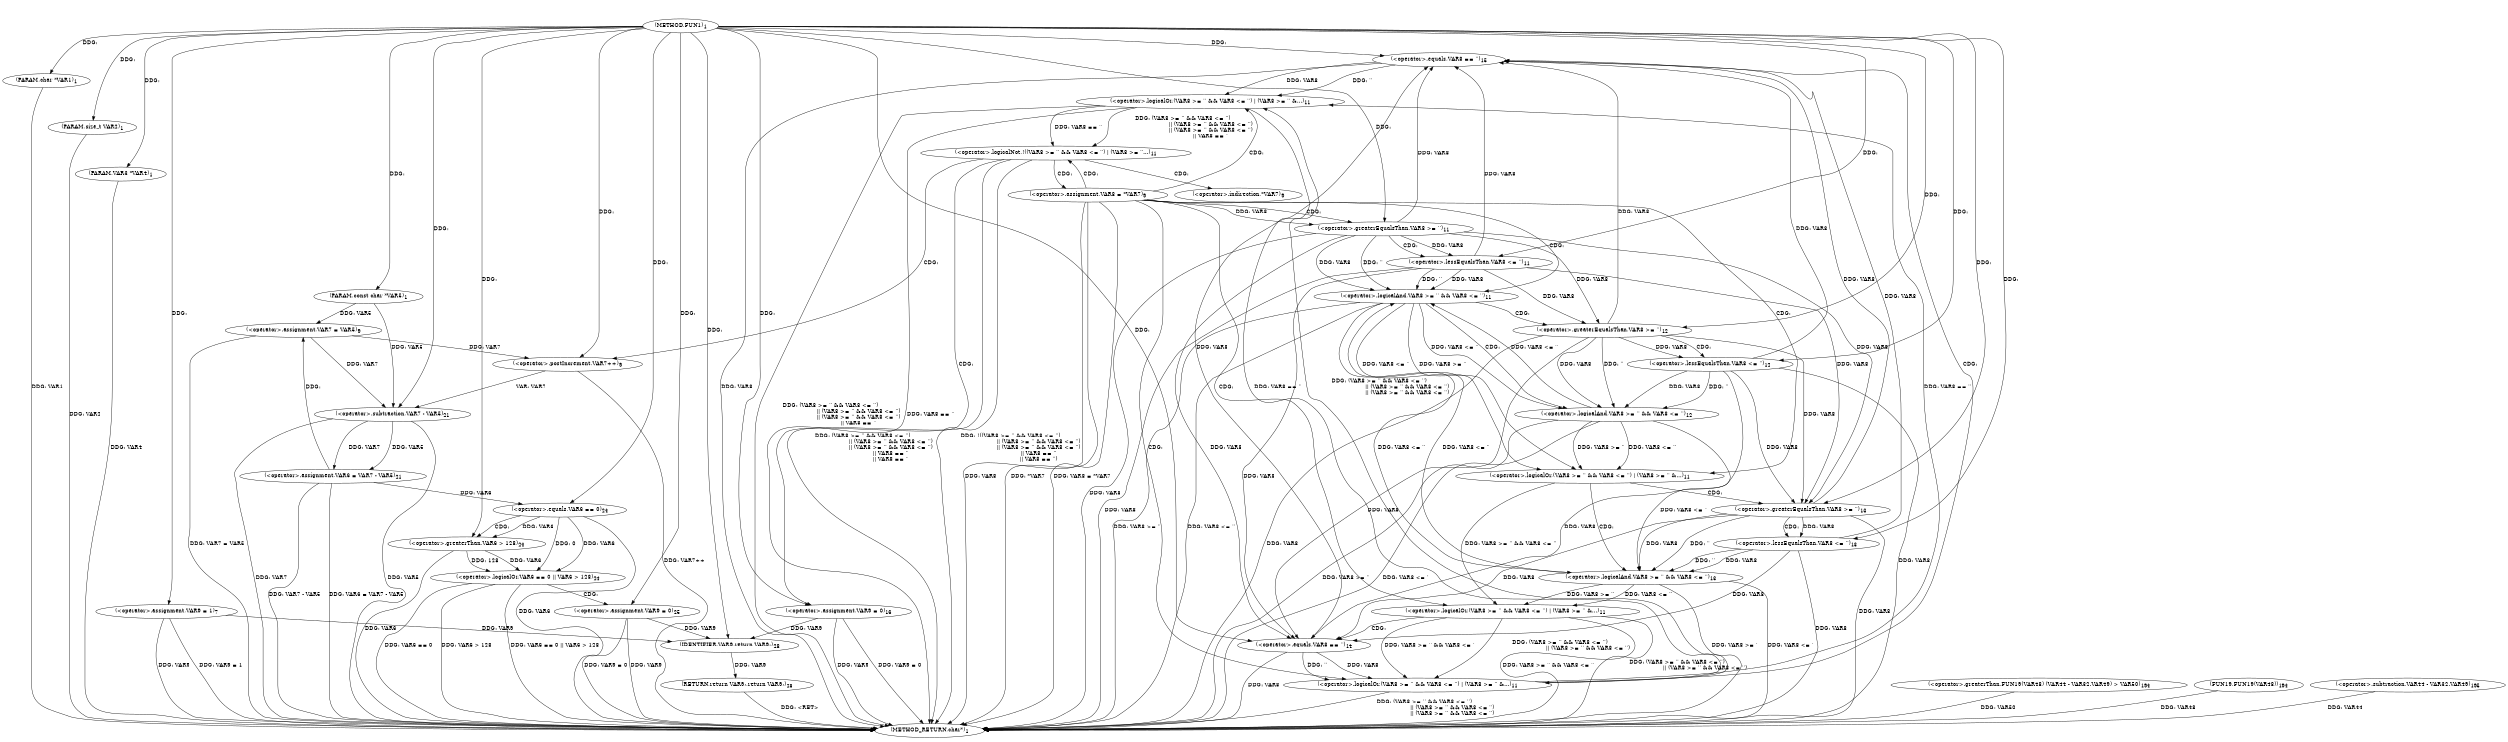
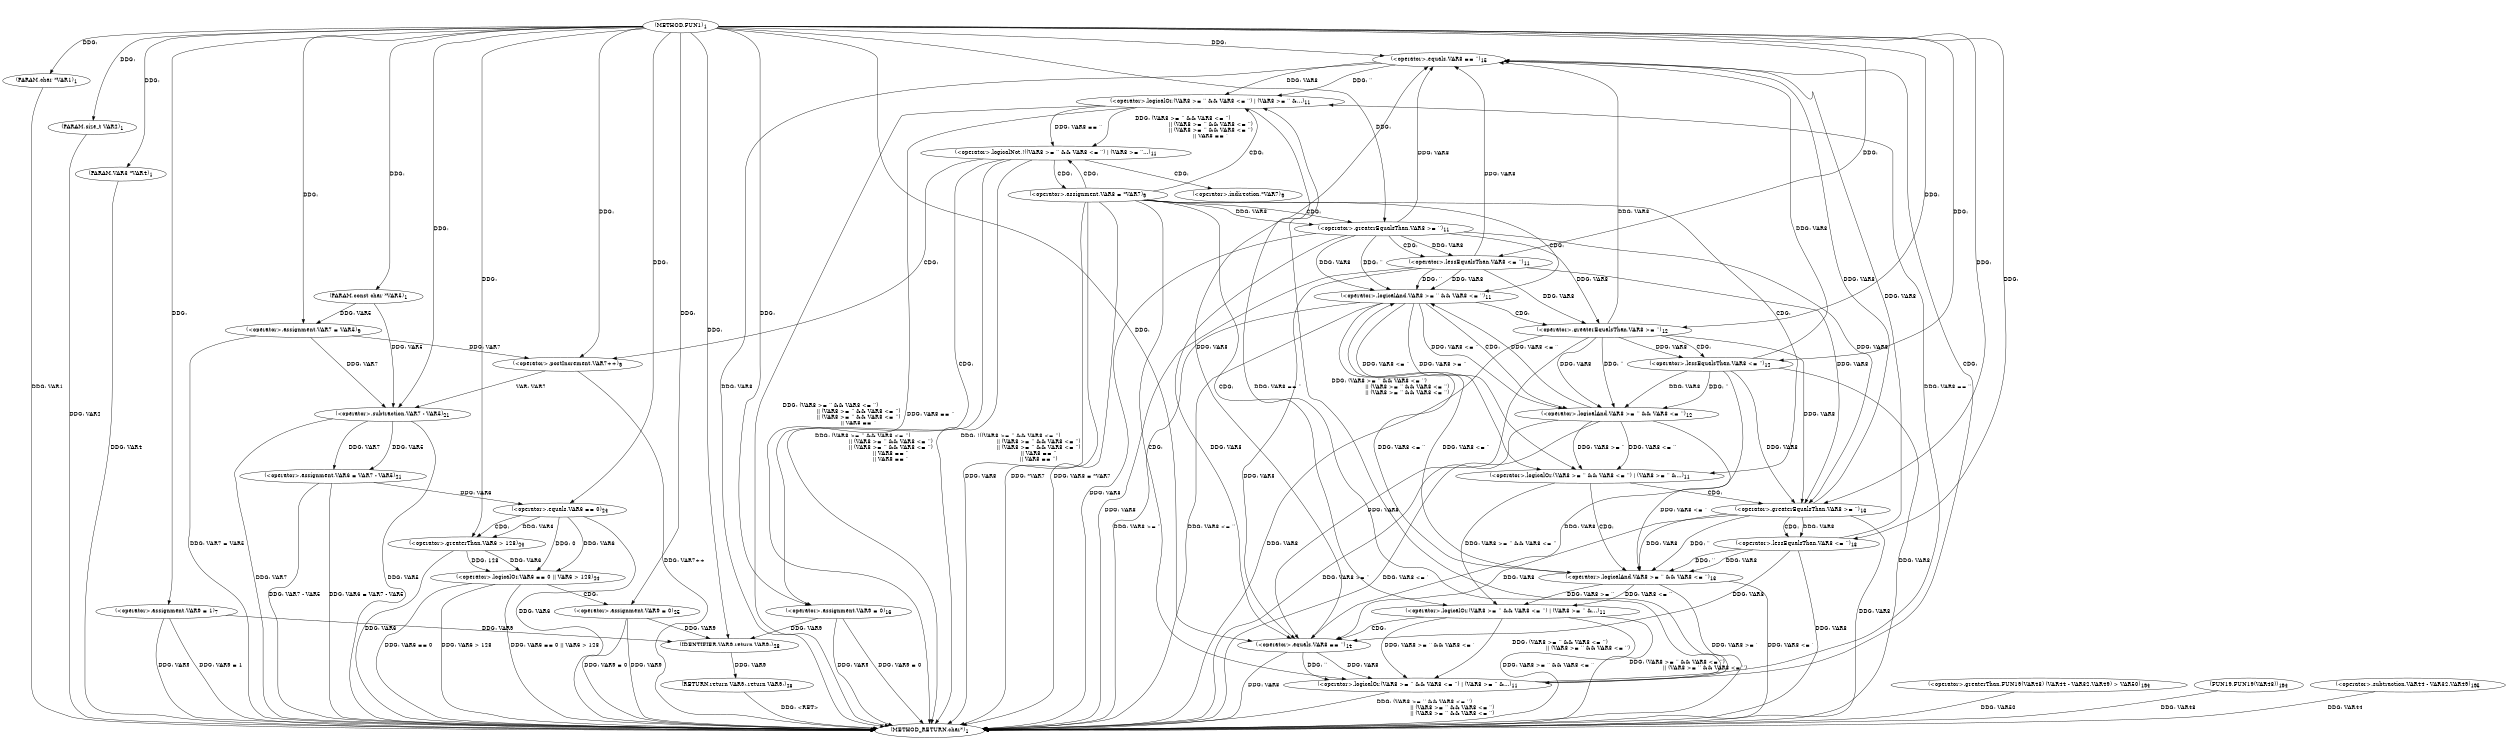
edge "(<operator>.assignment,VAR6 = VAR7 - VAR5)" -> "(<operator>.assignment,VAR7 = VAR5)": now "(METHOD,FUN1)" -> "(<operator>.assignment,VAR7 = VAR5)"
